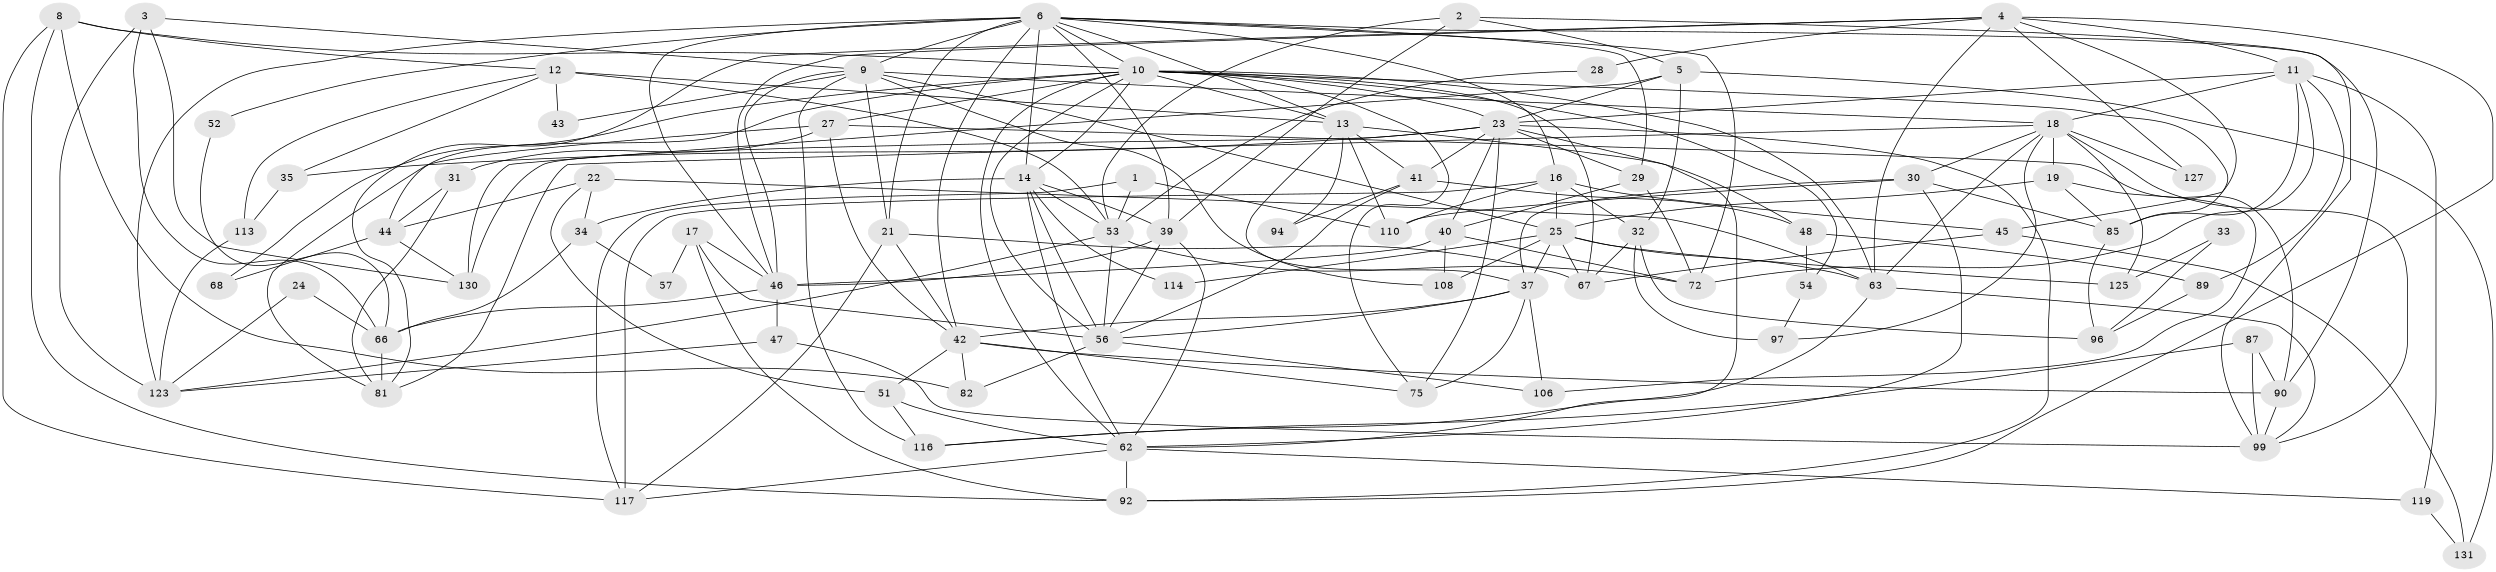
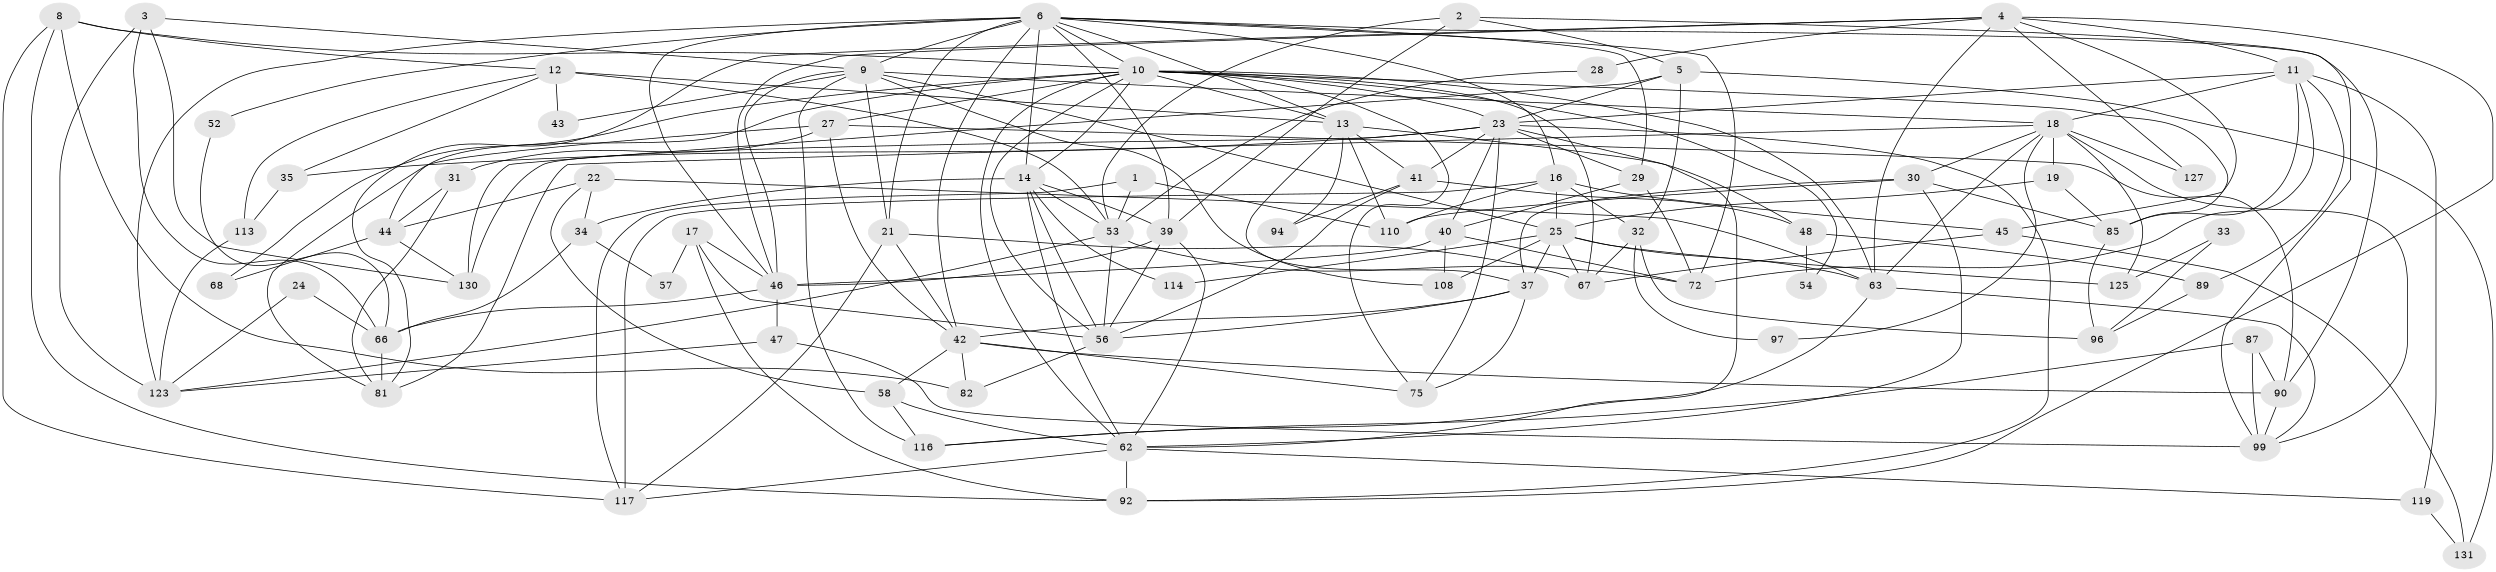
edge "54" -- "97": removed
node "51": label "51" -> "58"
node "106": removed
